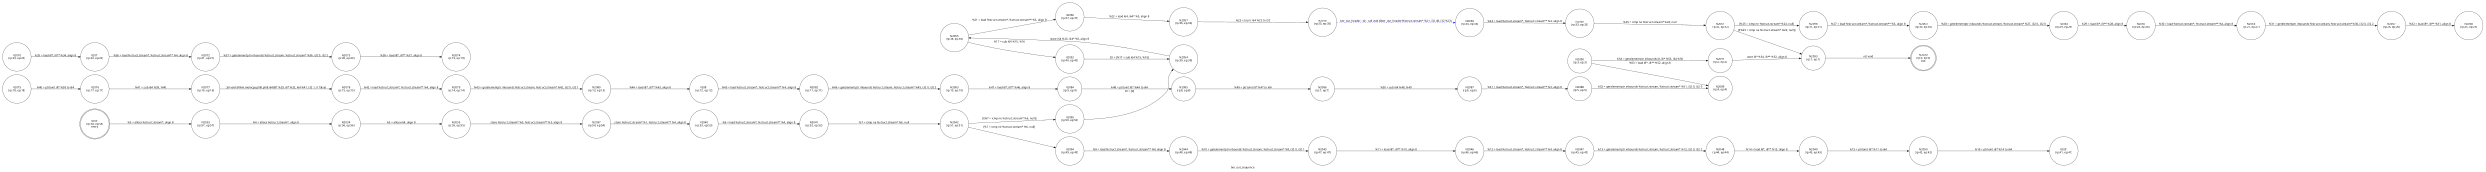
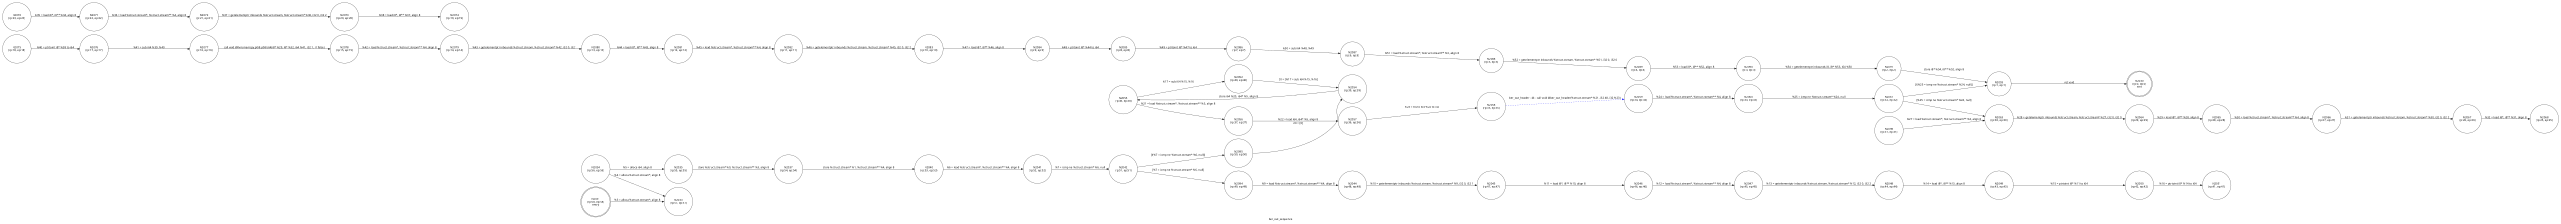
edge "N2061 (rp:32, ep:32)" -> "N2098 (rp:31, ep:31)": now "N2061 (rp:32, ep:32)" -> "N2063 (rp:30, ep:30)"
edge "N2090 (rp:3, ep:3)" -> "N2089 (rp:4, ep:4)": reversed
edge "N2033 (rp:57, ep:57)" -> "N2034 (rp:56, ep:56)": reversed
